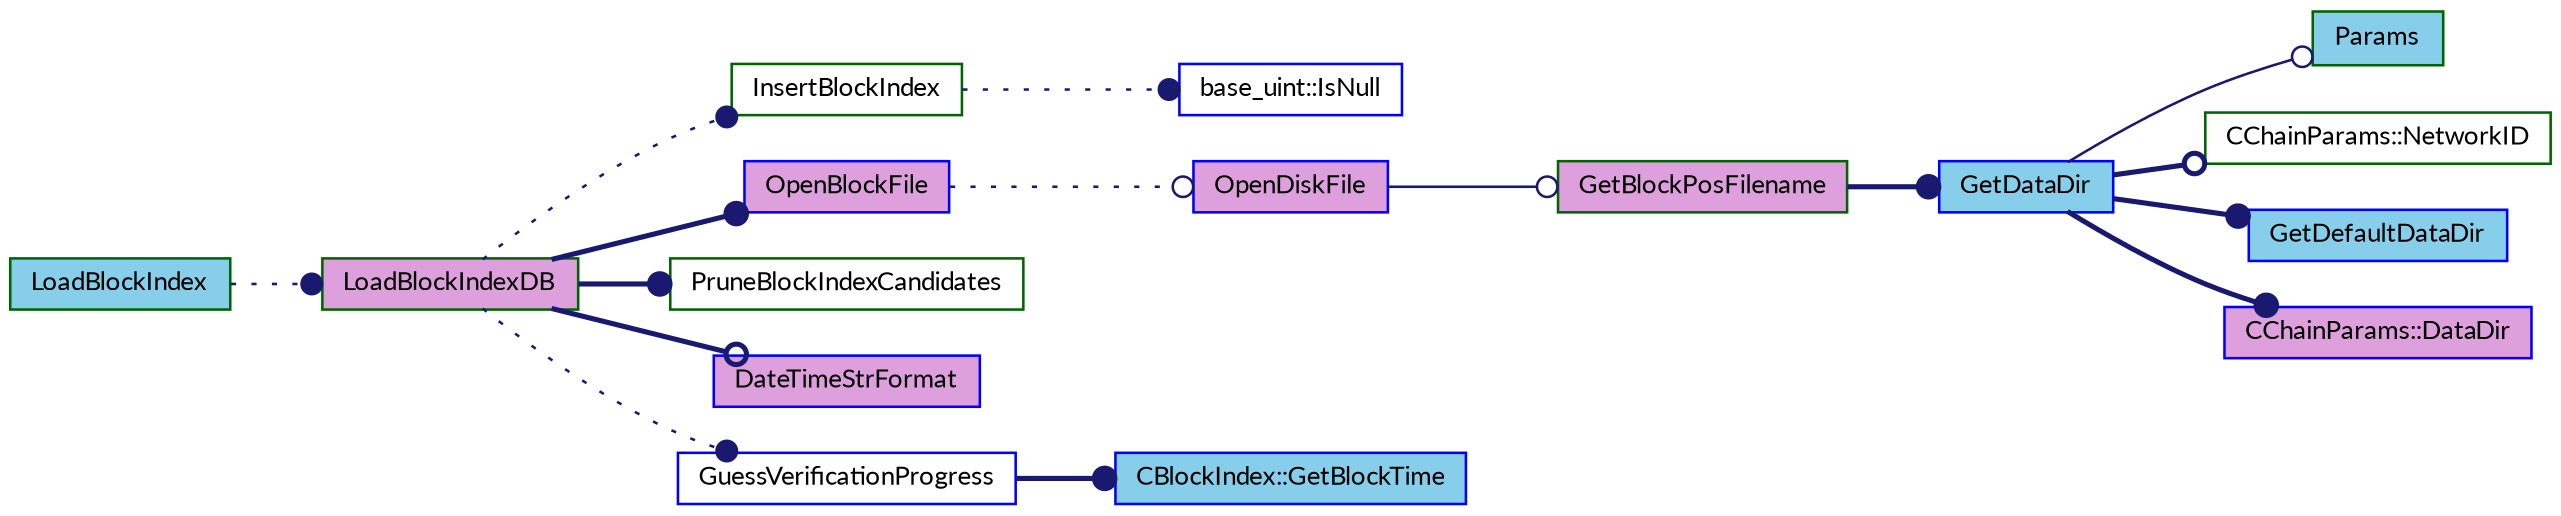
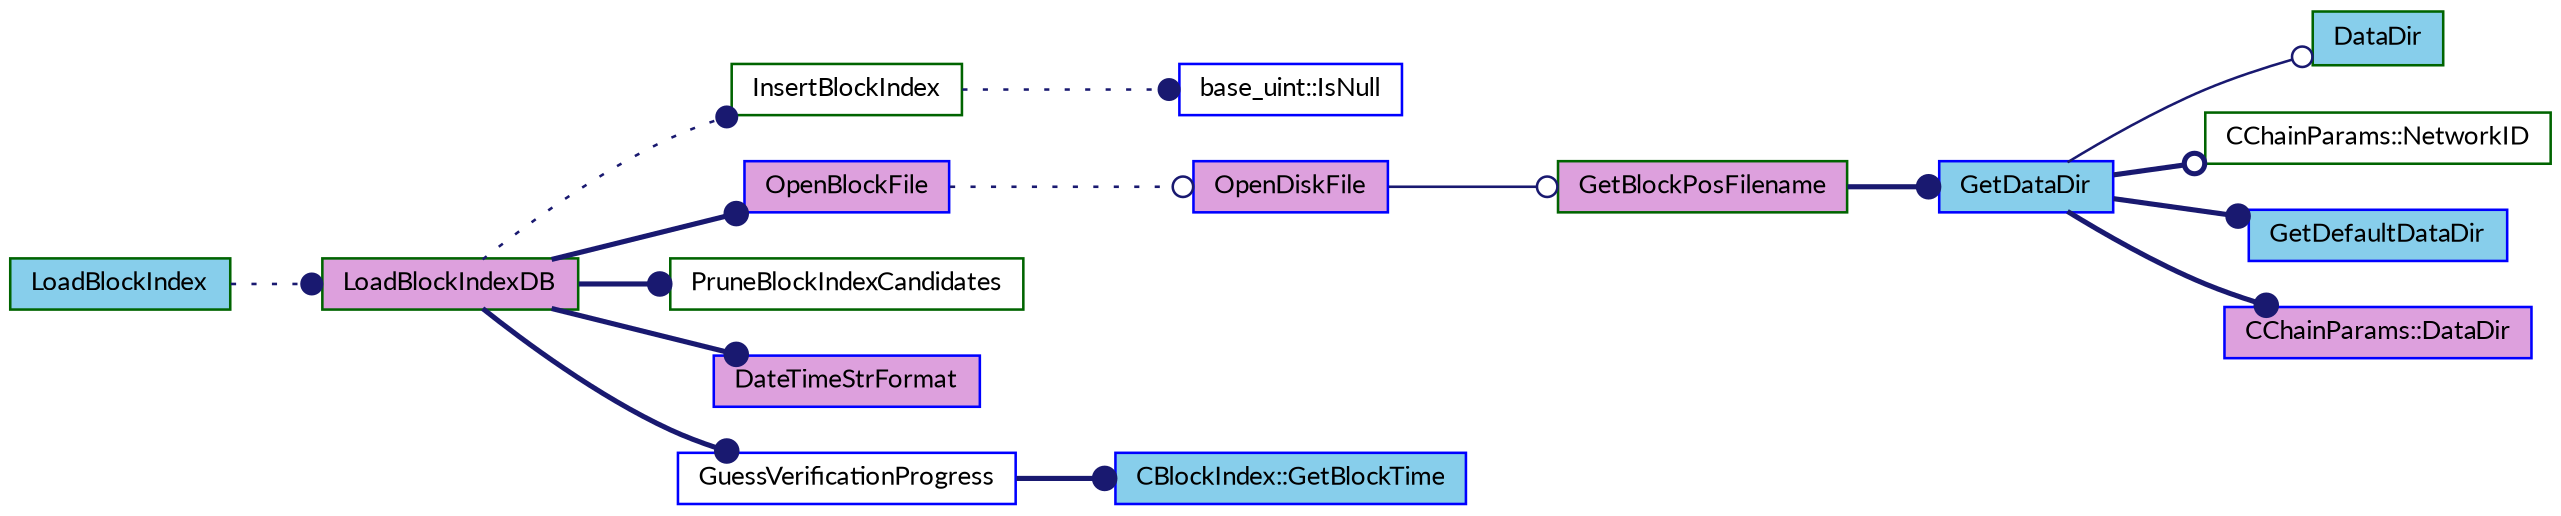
node "Params": label "Params" -> "DataDir"
edge "LoadBlockIndexDB" -> "DateTimeStrFormat": arrowhead odot -> dot
edge "LoadBlockIndexDB" -> "GuessVerificationProgress": style dotted -> bold
